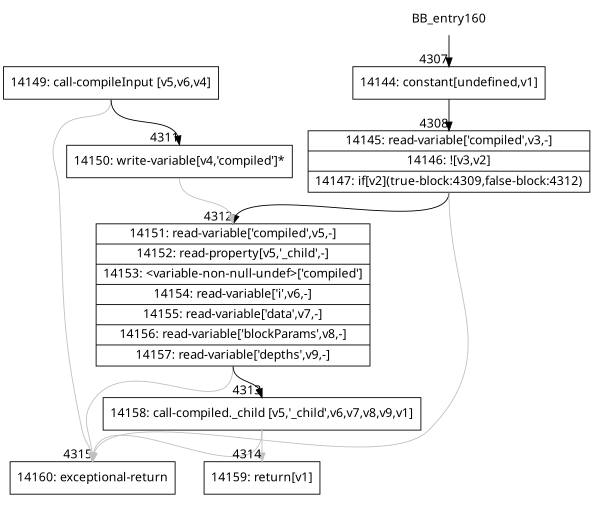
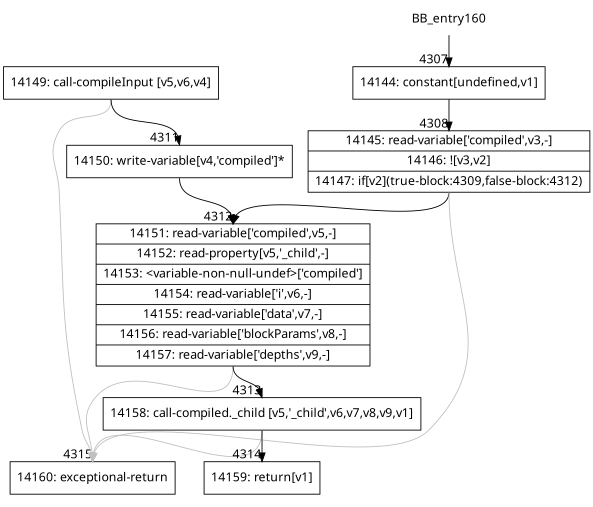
edge "14150: write-variable[v4,'compiled']*" -> "14151: read-variable['compiled',v5,-]": color gray -> black
edge "14158: call-compiled._child [v5,'_child',v6,v7,v8,v9,v1]" -> "14159: return[v1]": color gray -> black
